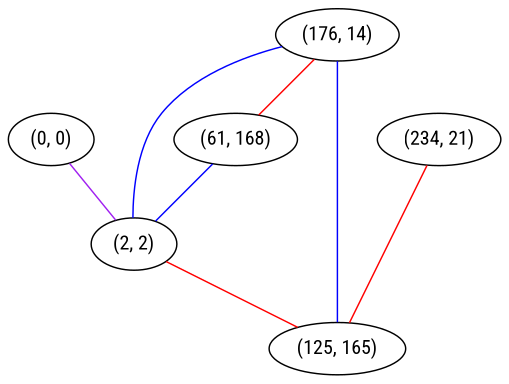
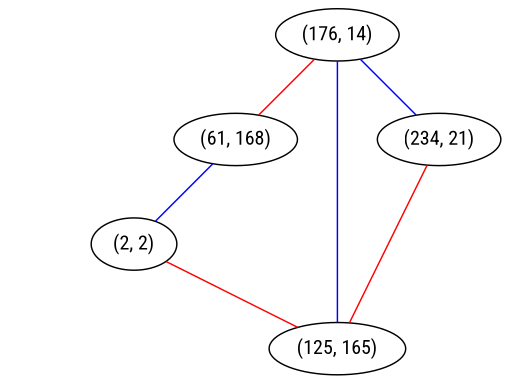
edge "(176, 14)" -- "(2, 2)": now "(176, 14)" -- "(234, 21)"
node "(0, 0)": removed
